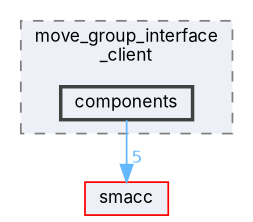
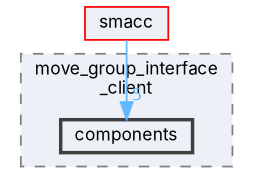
edge "components" -> "smacc": reversed
